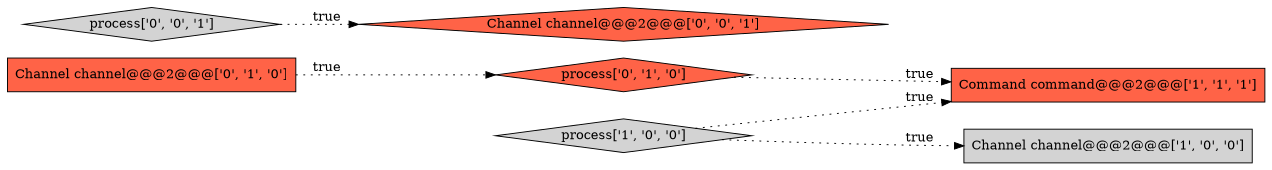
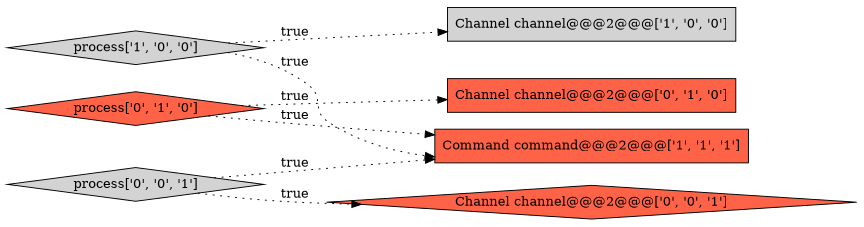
edge "Channel channel@@@2@@@['0', '1', '0']" -> "process['0', '1', '0']": reversed
edge "process['0', '0', '1']" -> "Command command@@@2@@@['1', '1', '1']": added, label "true"
